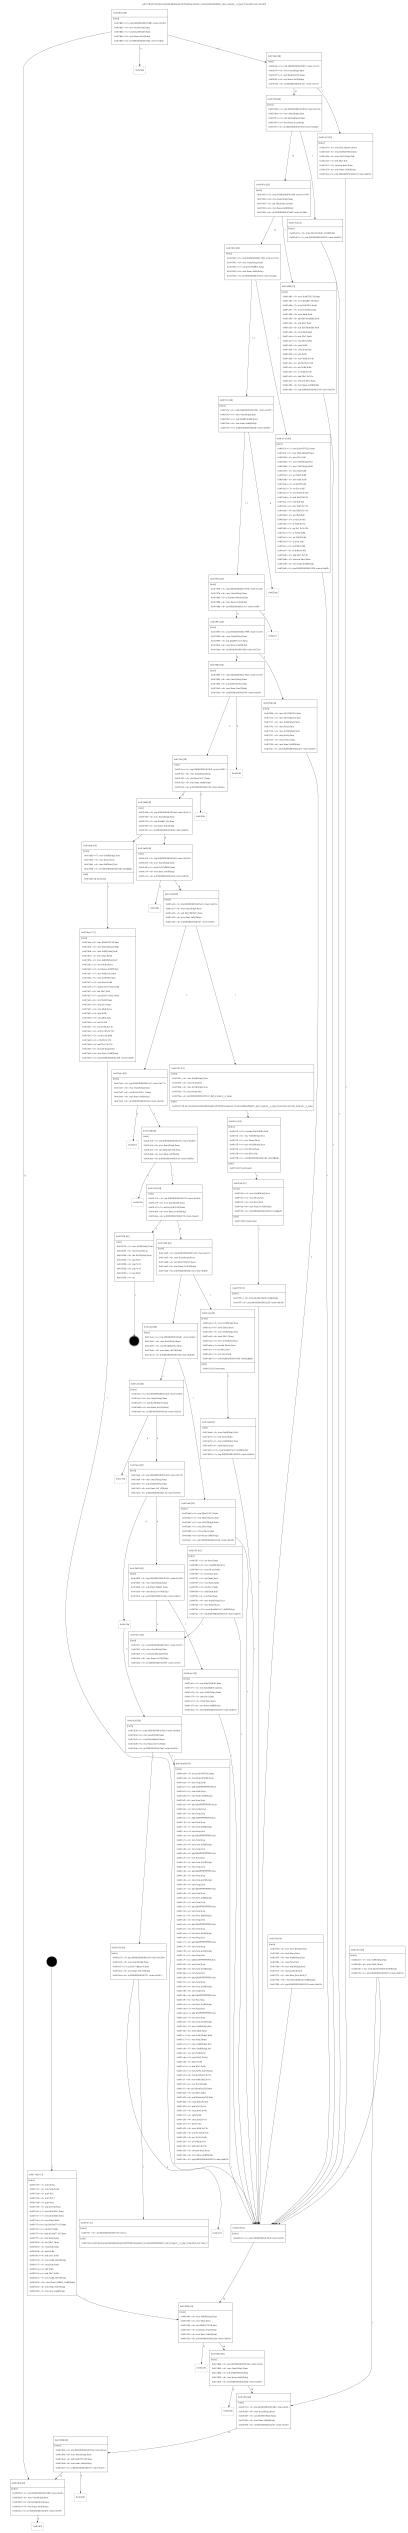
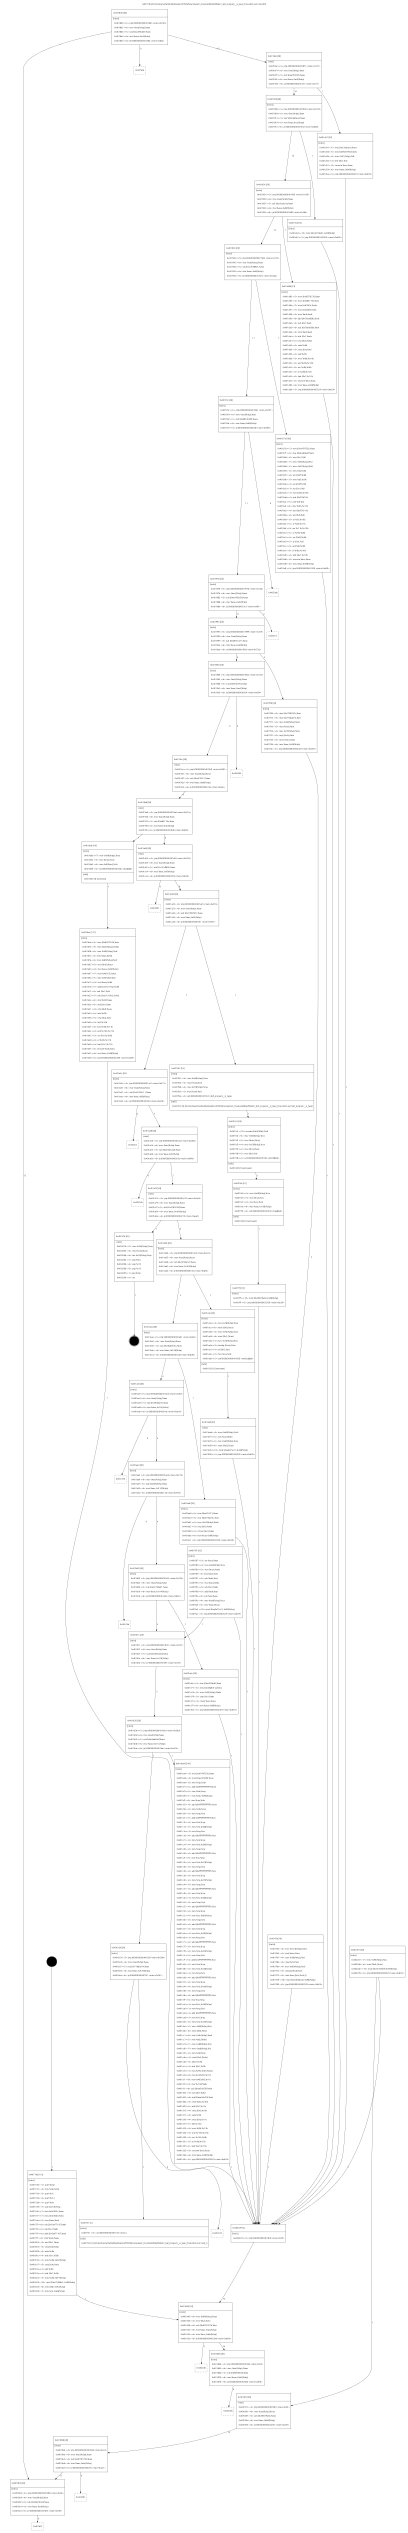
node "0x40223e": removed
edge "0x40214d" -> "0x401b38 [28]": now "0x401b1c [28]" -> "0x401b38 [28]"
edge "0x401860 [28]" -> "0x40187c [28]": removed, label "16"
